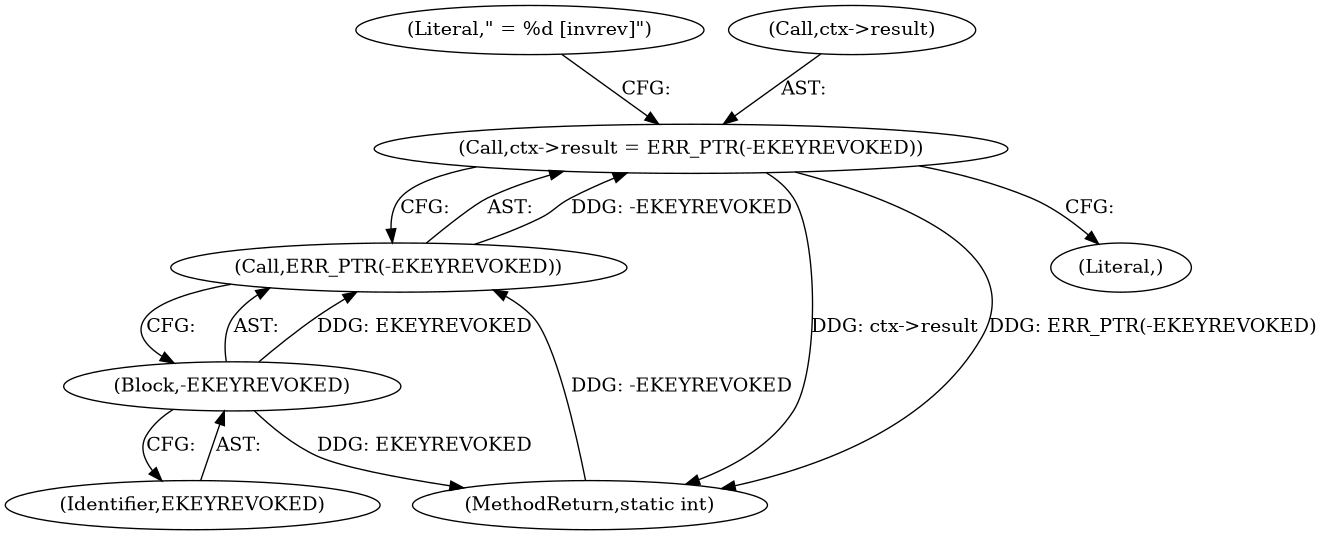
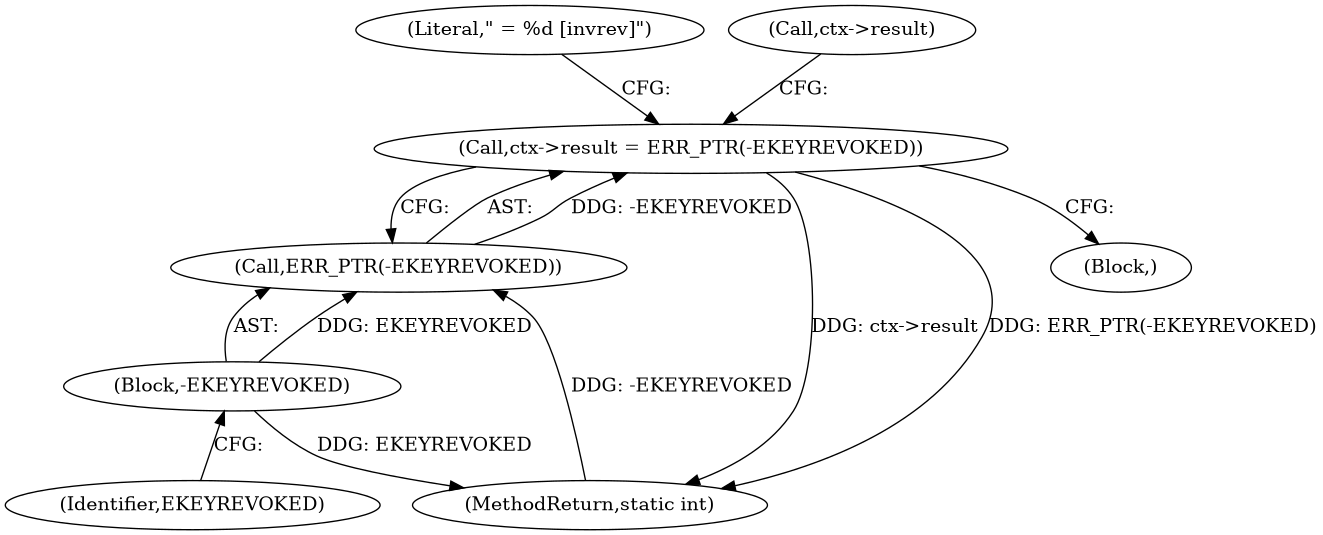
edge "(Call,ctx->result)" -> "(Call,ctx->result = ERR_PTR(-EKEYREVOKED))": label "AST: " -> "CFG: "
node "(Literal,)": label "(Literal,)" -> "(Block,)"
edge "(Call,ERR_PTR(-EKEYREVOKED))" -> "(Block,-EKEYREVOKED)": removed, label "CFG:"
edge "(Block,-EKEYREVOKED)" -> "(Identifier,EKEYREVOKED)": removed, label "CFG:"
edge "(Identifier,EKEYREVOKED)" -> "(Block,-EKEYREVOKED)": label "AST: " -> "CFG: "
